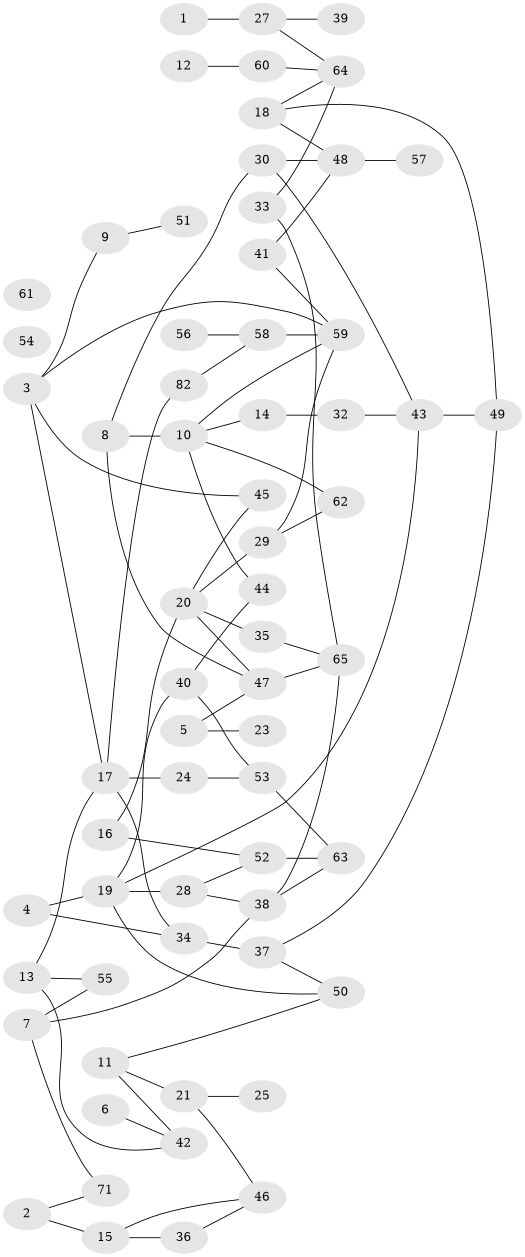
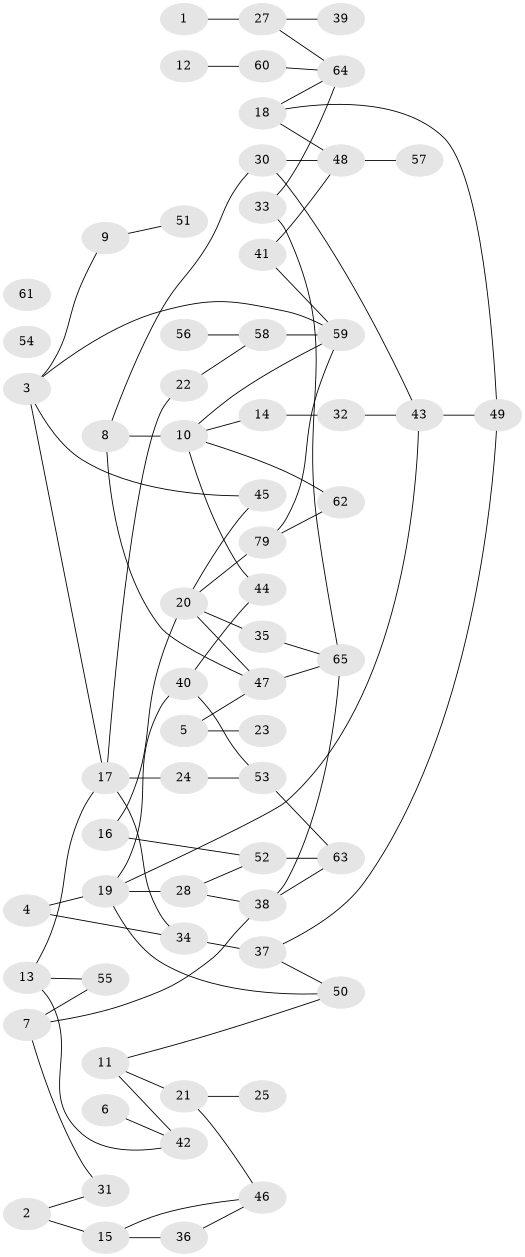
node "82": label "82" -> "22"
node "29": label "29" -> "79"
node "71": label "71" -> "31"
